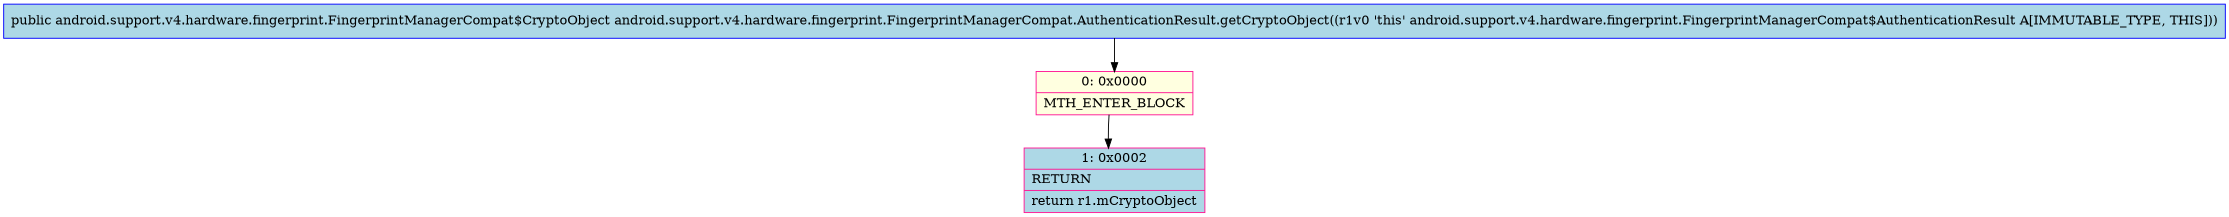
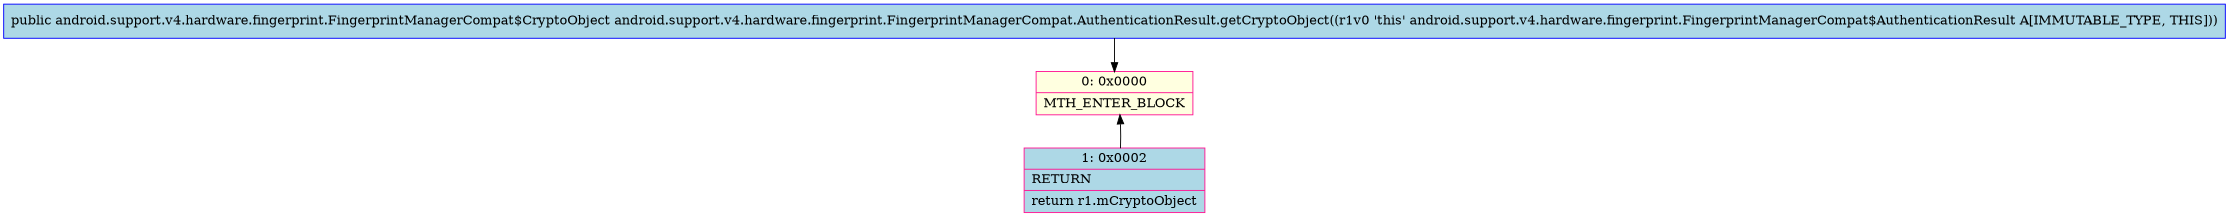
edge "0: 0x0000" -> "1: 0x0002": reversed
